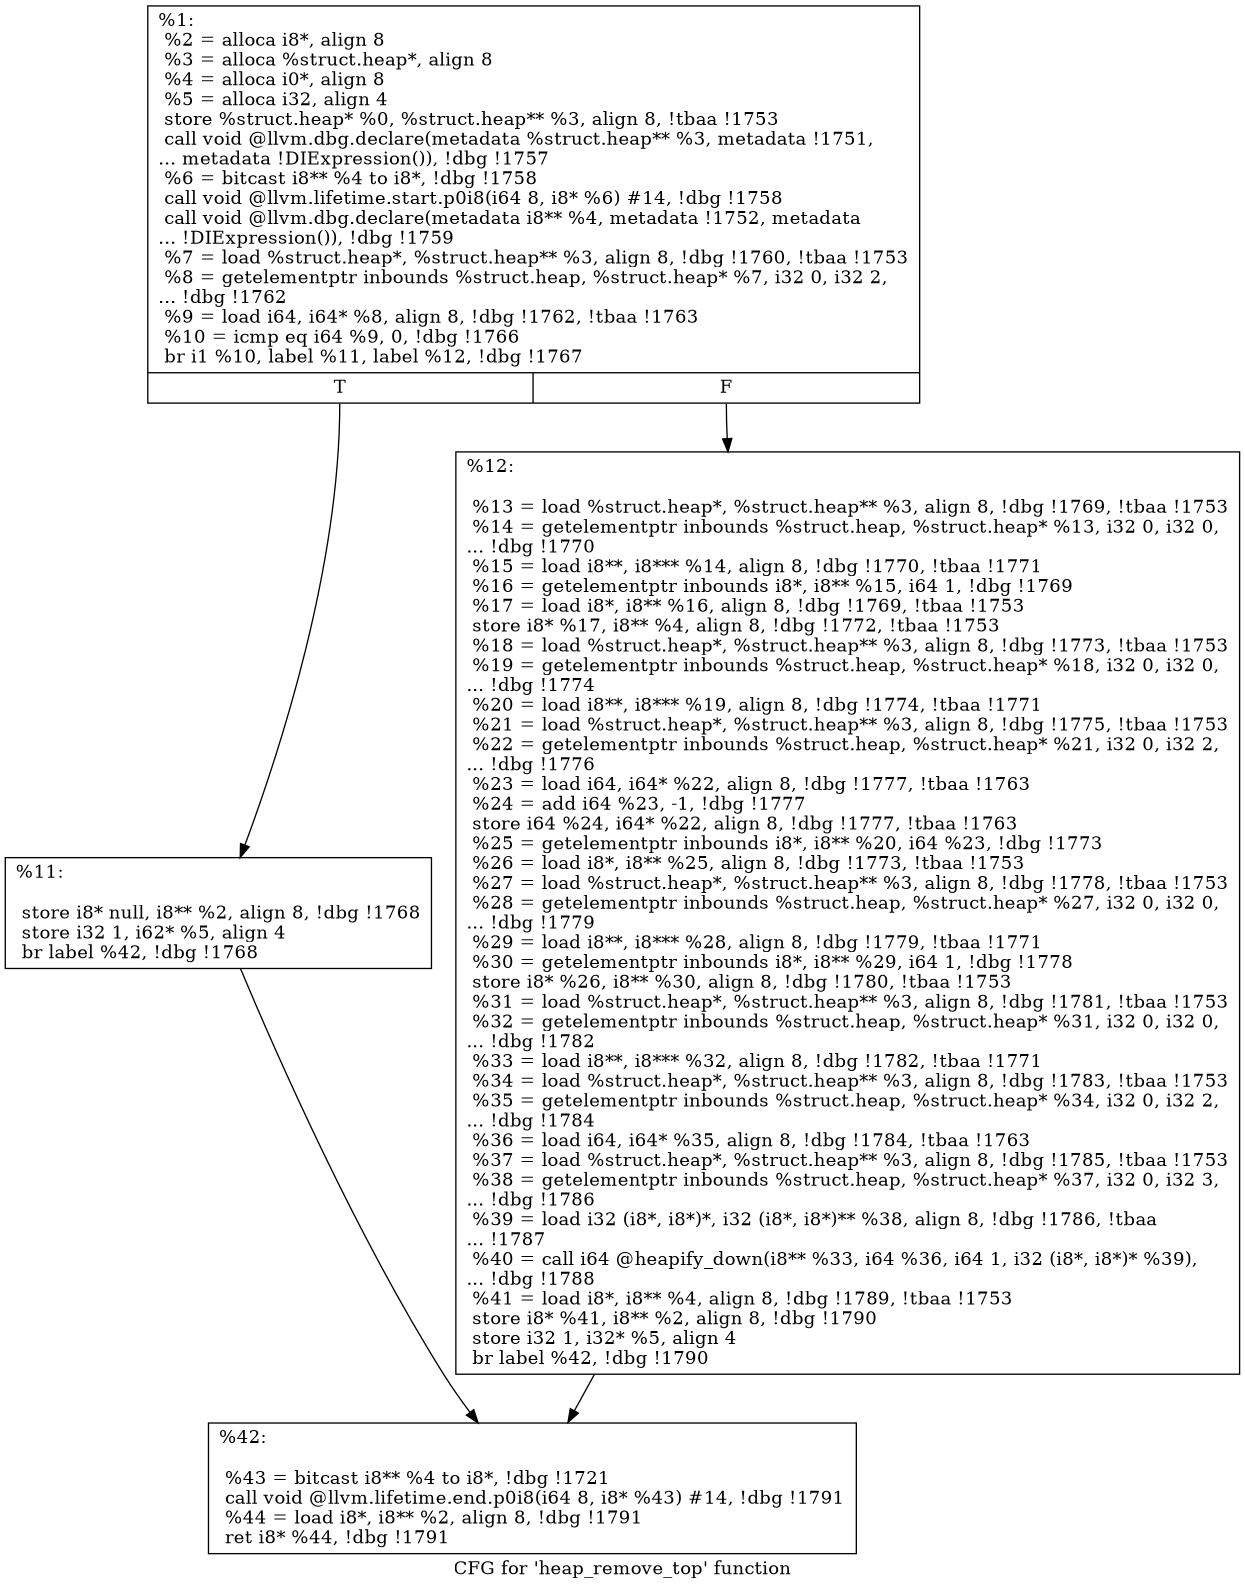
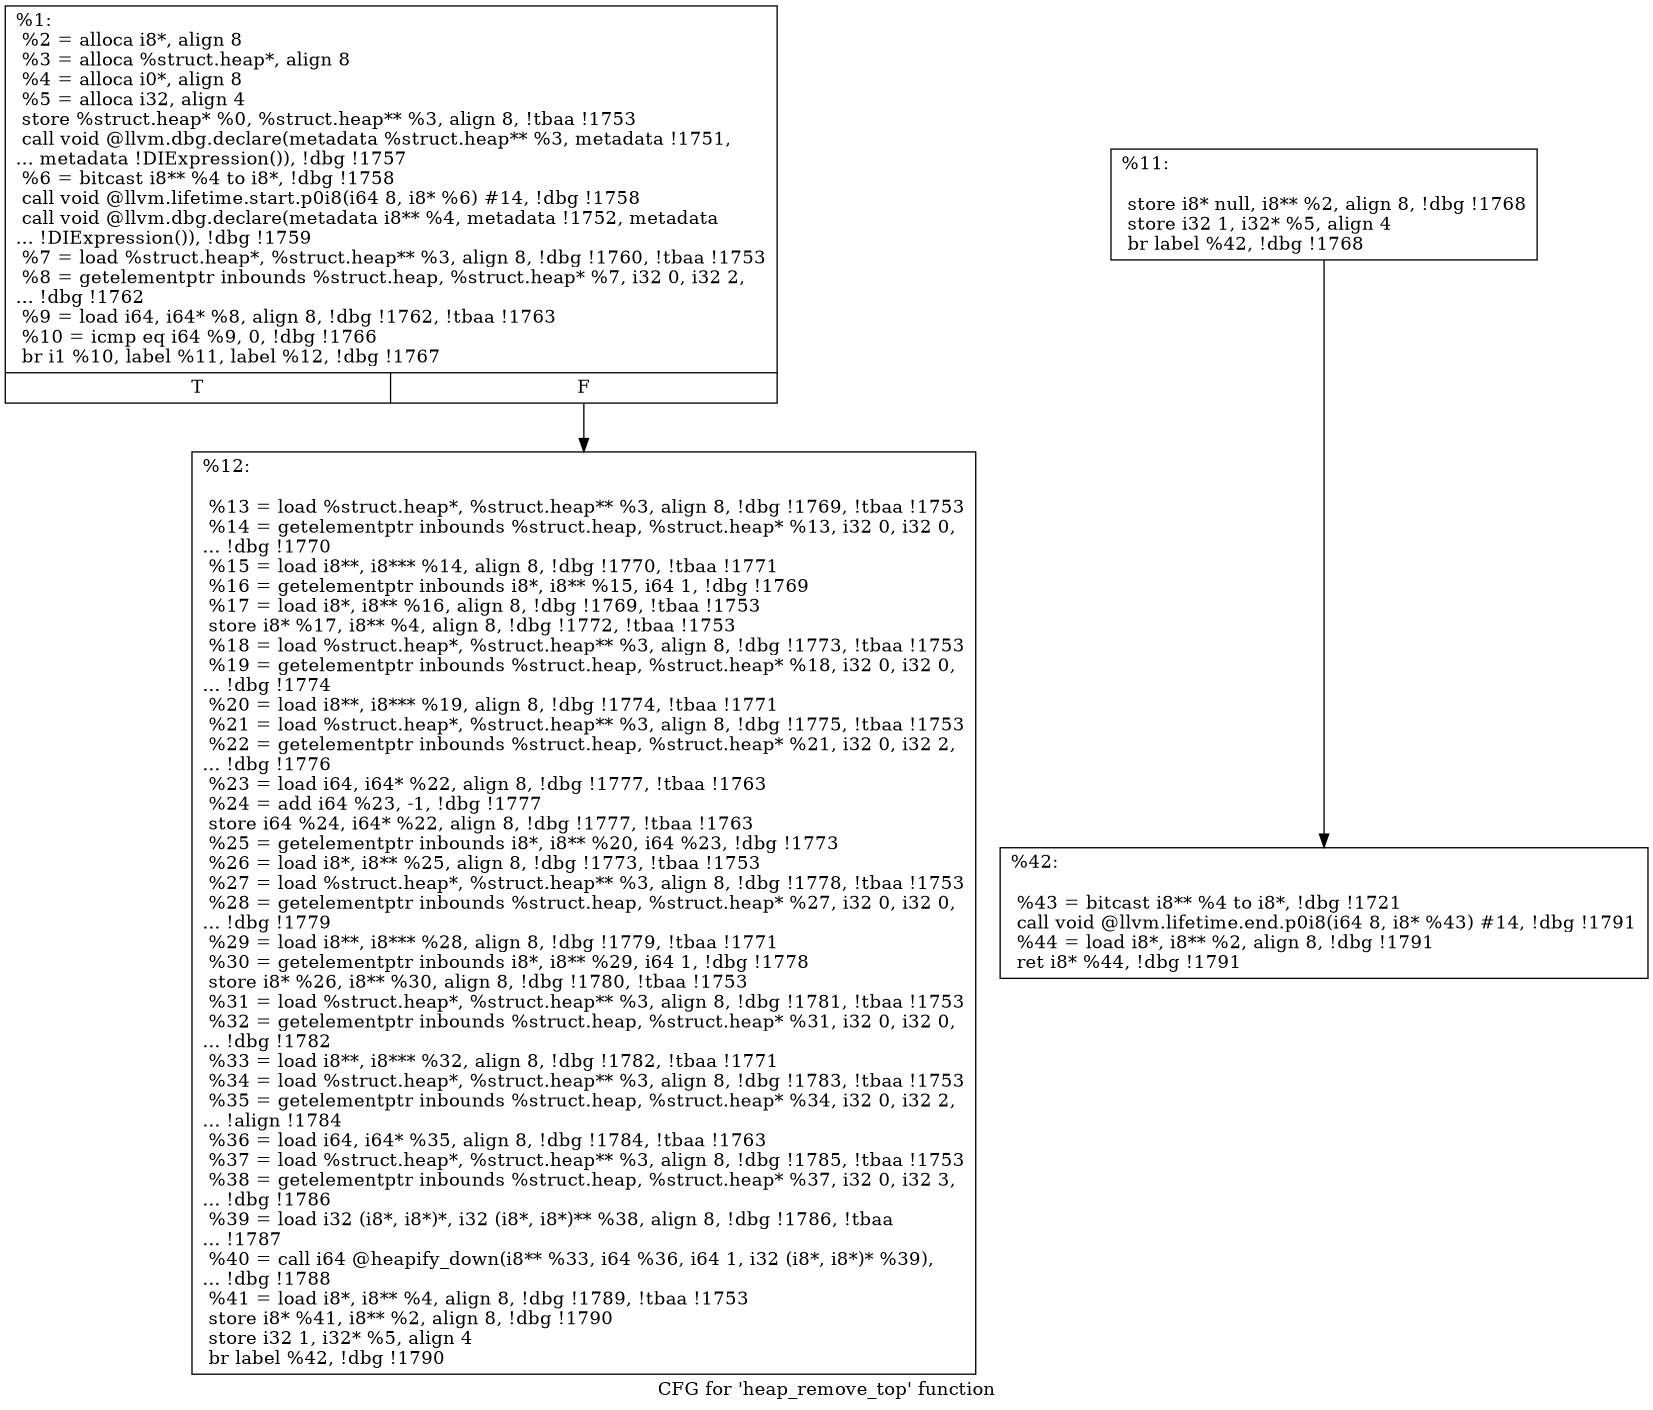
edge "%1:" -> "%11:": removed
node "%11:": text "store i32 1, i62* %5, align 4" -> "store i32 1, i32* %5, align 4"
node "%12:": text "... !dbg !1784" -> "... !align !1784"
edge "%12:" -> "%42:": removed
